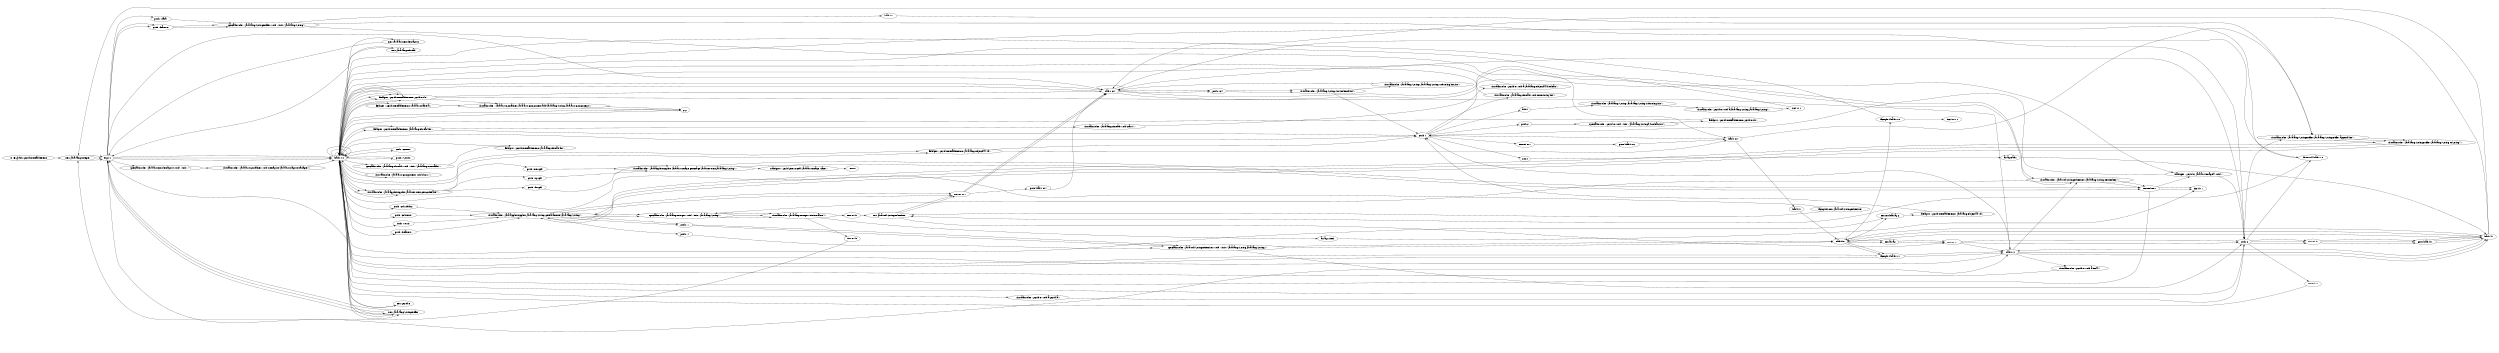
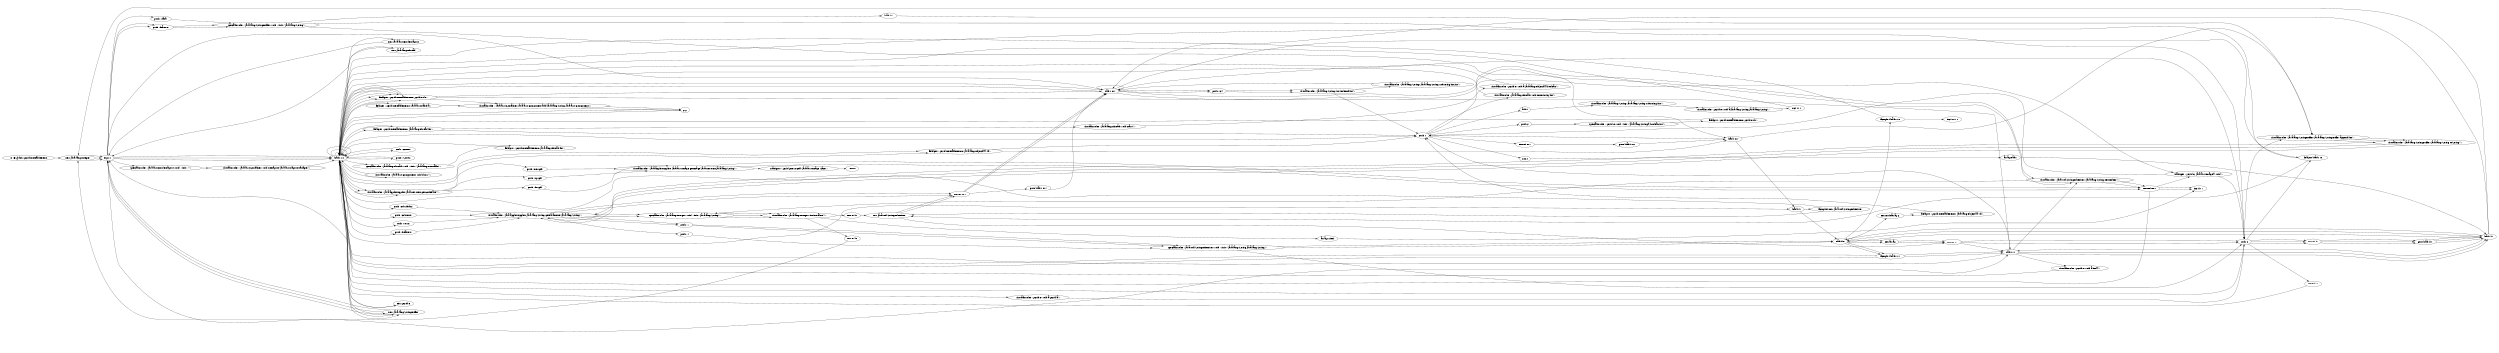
node "ifnonnull load.r r0": label "ifnonnull load.r r0" -> "fieldput load.r r0"
edge "load.i i1" -> "ifcmple.i new java.util.StringTokenizer": added
edge "load.r r0" -> "newmultiarray 2": now "load.r r0" -> "load.i i1"
